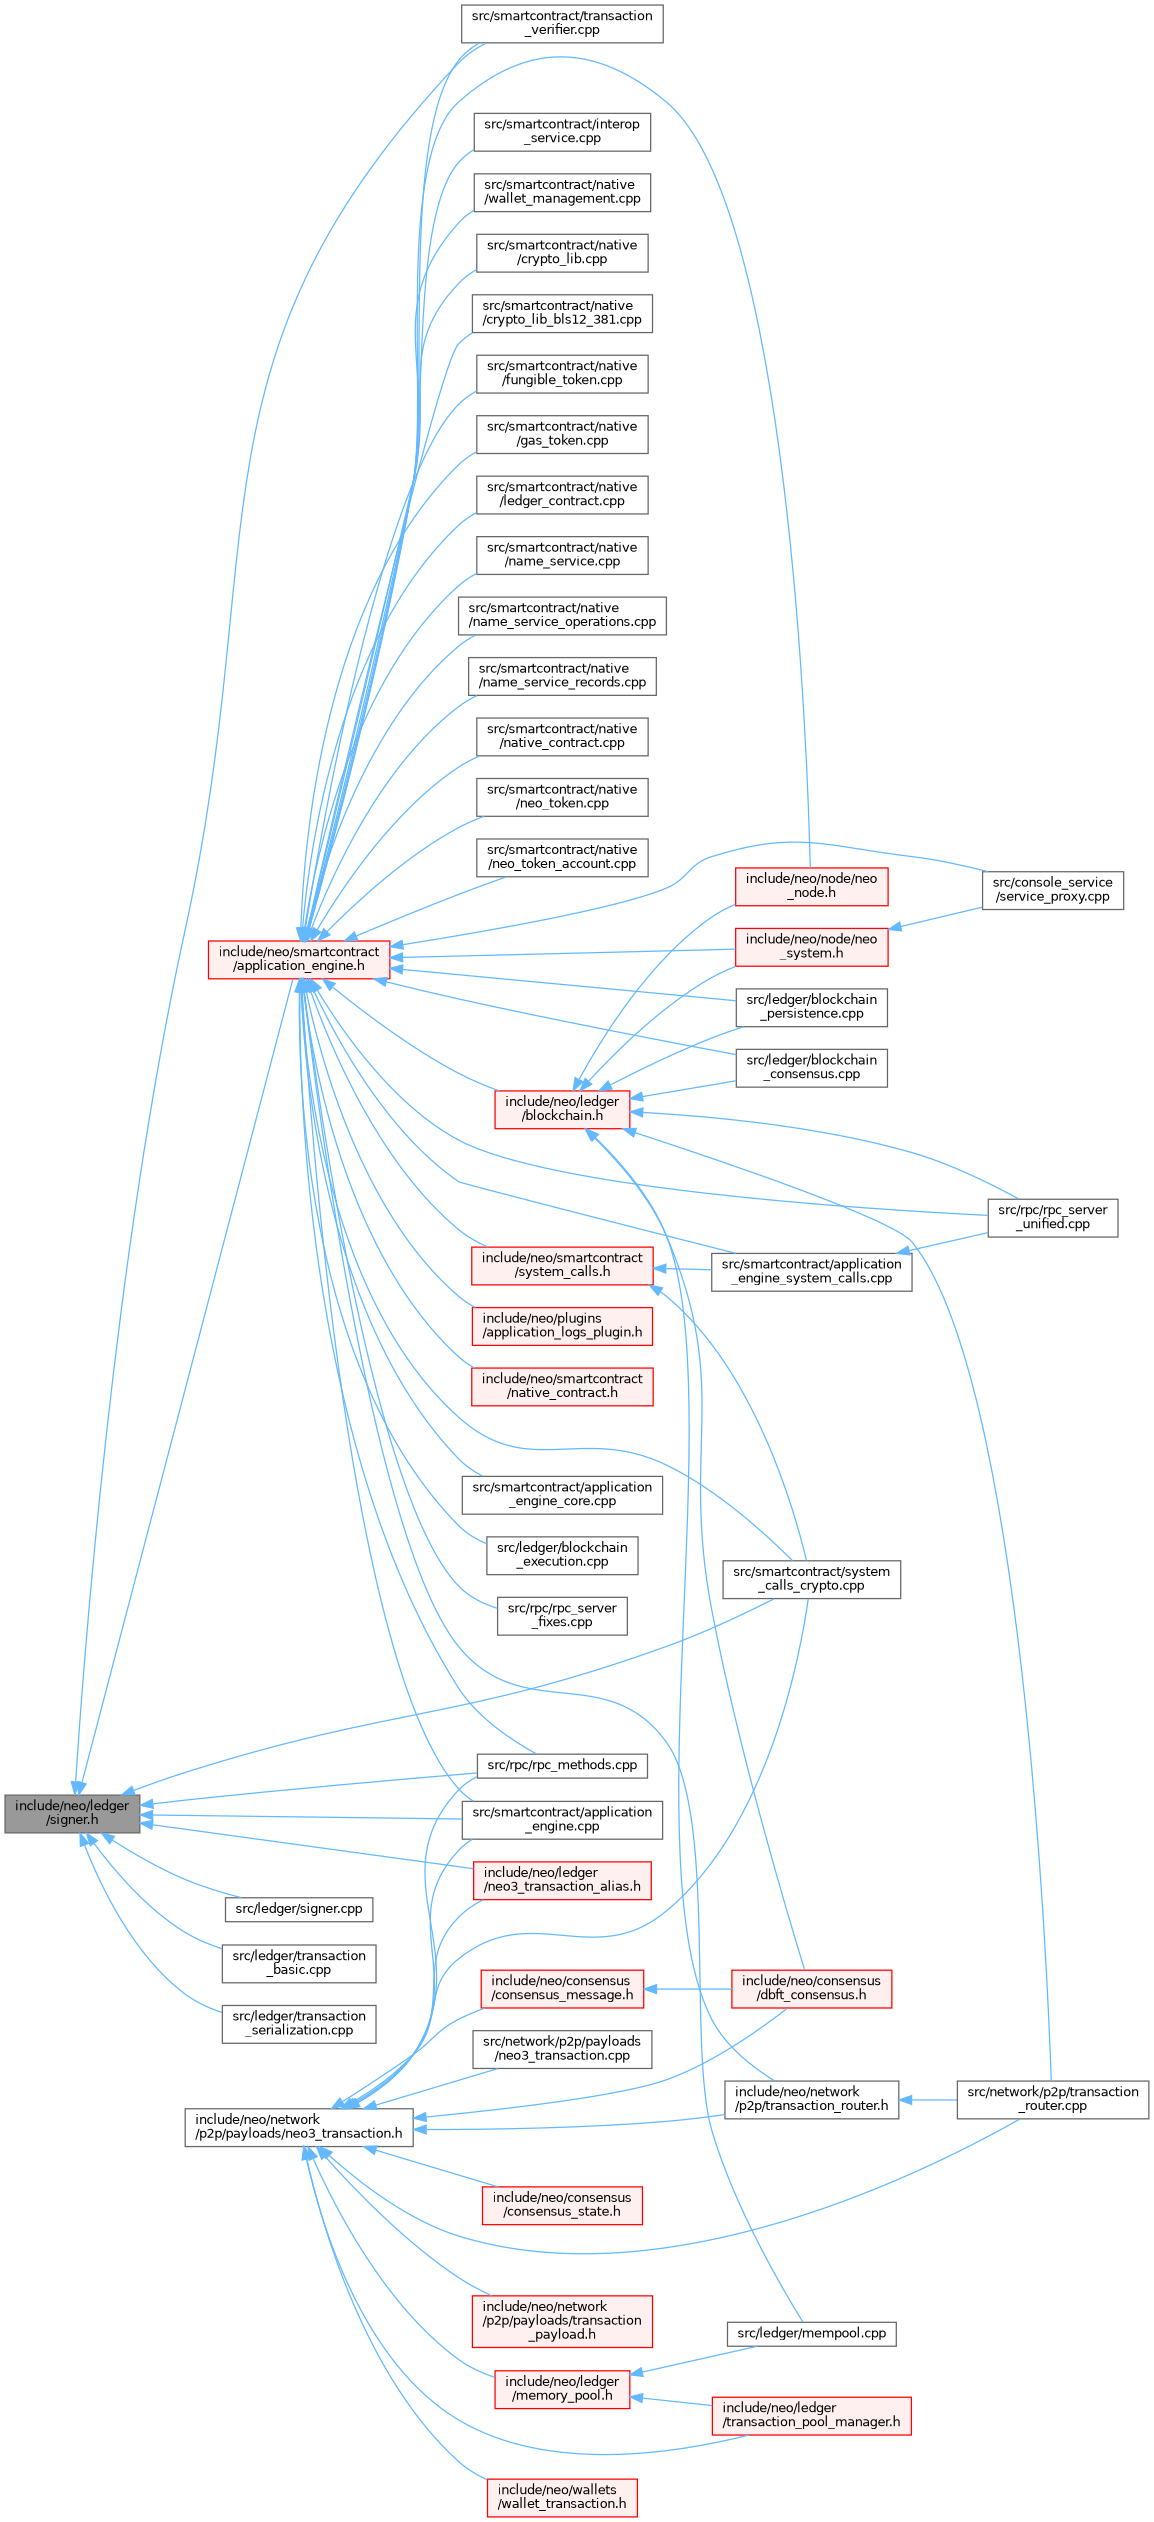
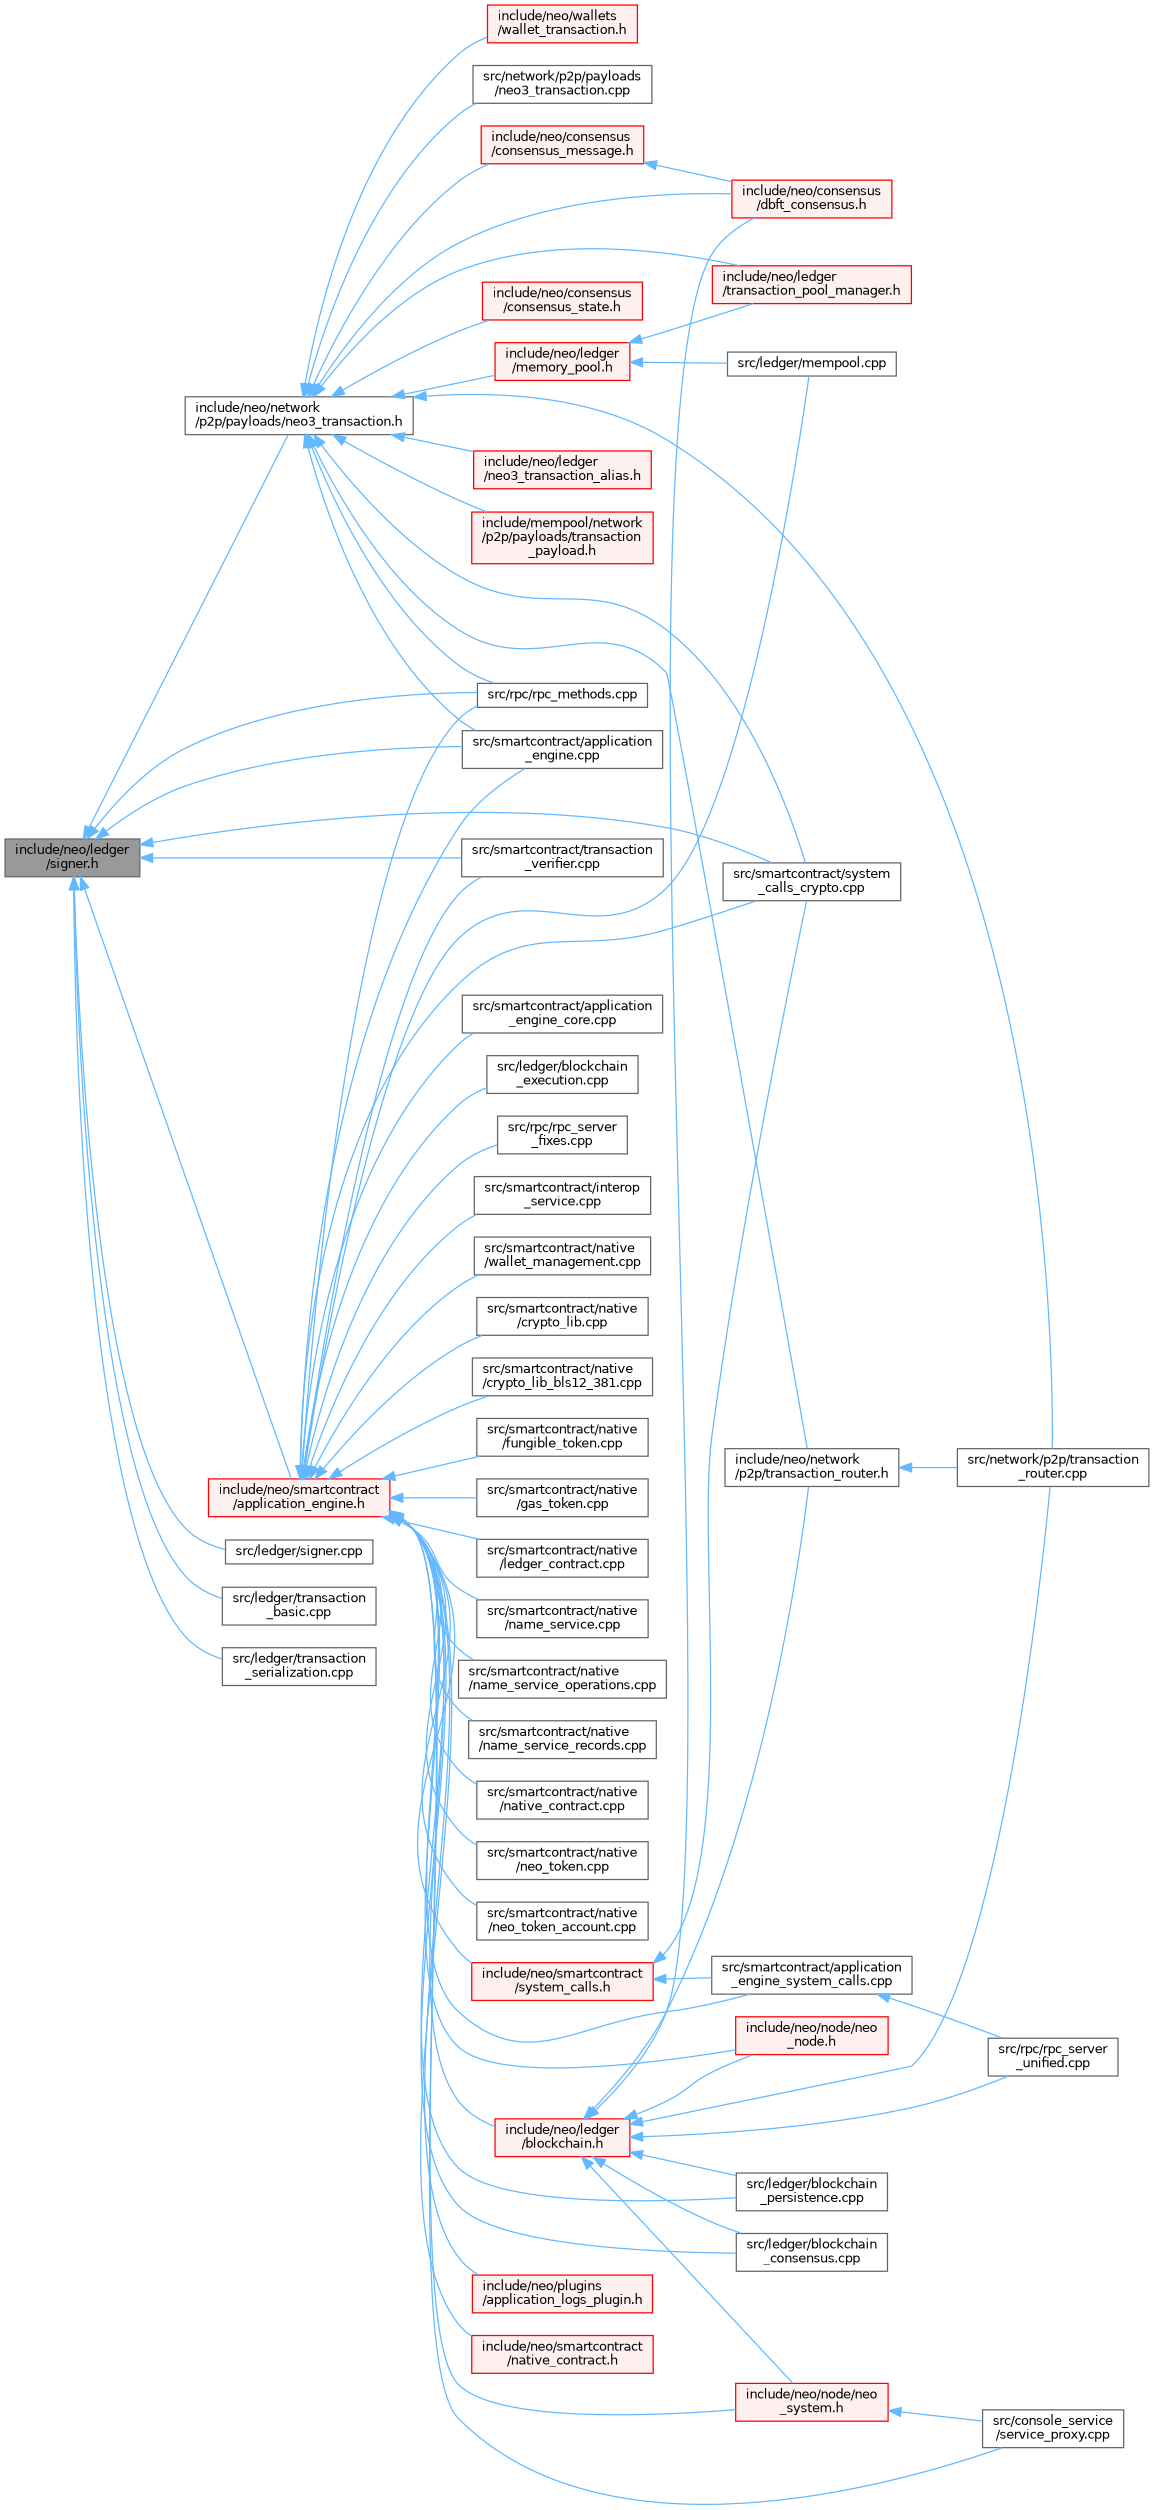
edge "src/rpc/rpc_server _unified.cpp" -> "include/neo/smartcontract /application_engine.h": removed
edge "include/neo/ledger /neo3_transaction_alias.h" -> "include/neo/ledger /signer.h": now "include/neo/network /p2p/payloads/neo3_transaction.h" -> "include/neo/ledger /signer.h"
node "include/neo/network /p2p/payloads/transaction _payload.h": label "include/neo/network /p2p/payloads/transaction _payload.h" -> "include/mempool/network /p2p/payloads/transaction _payload.h"
